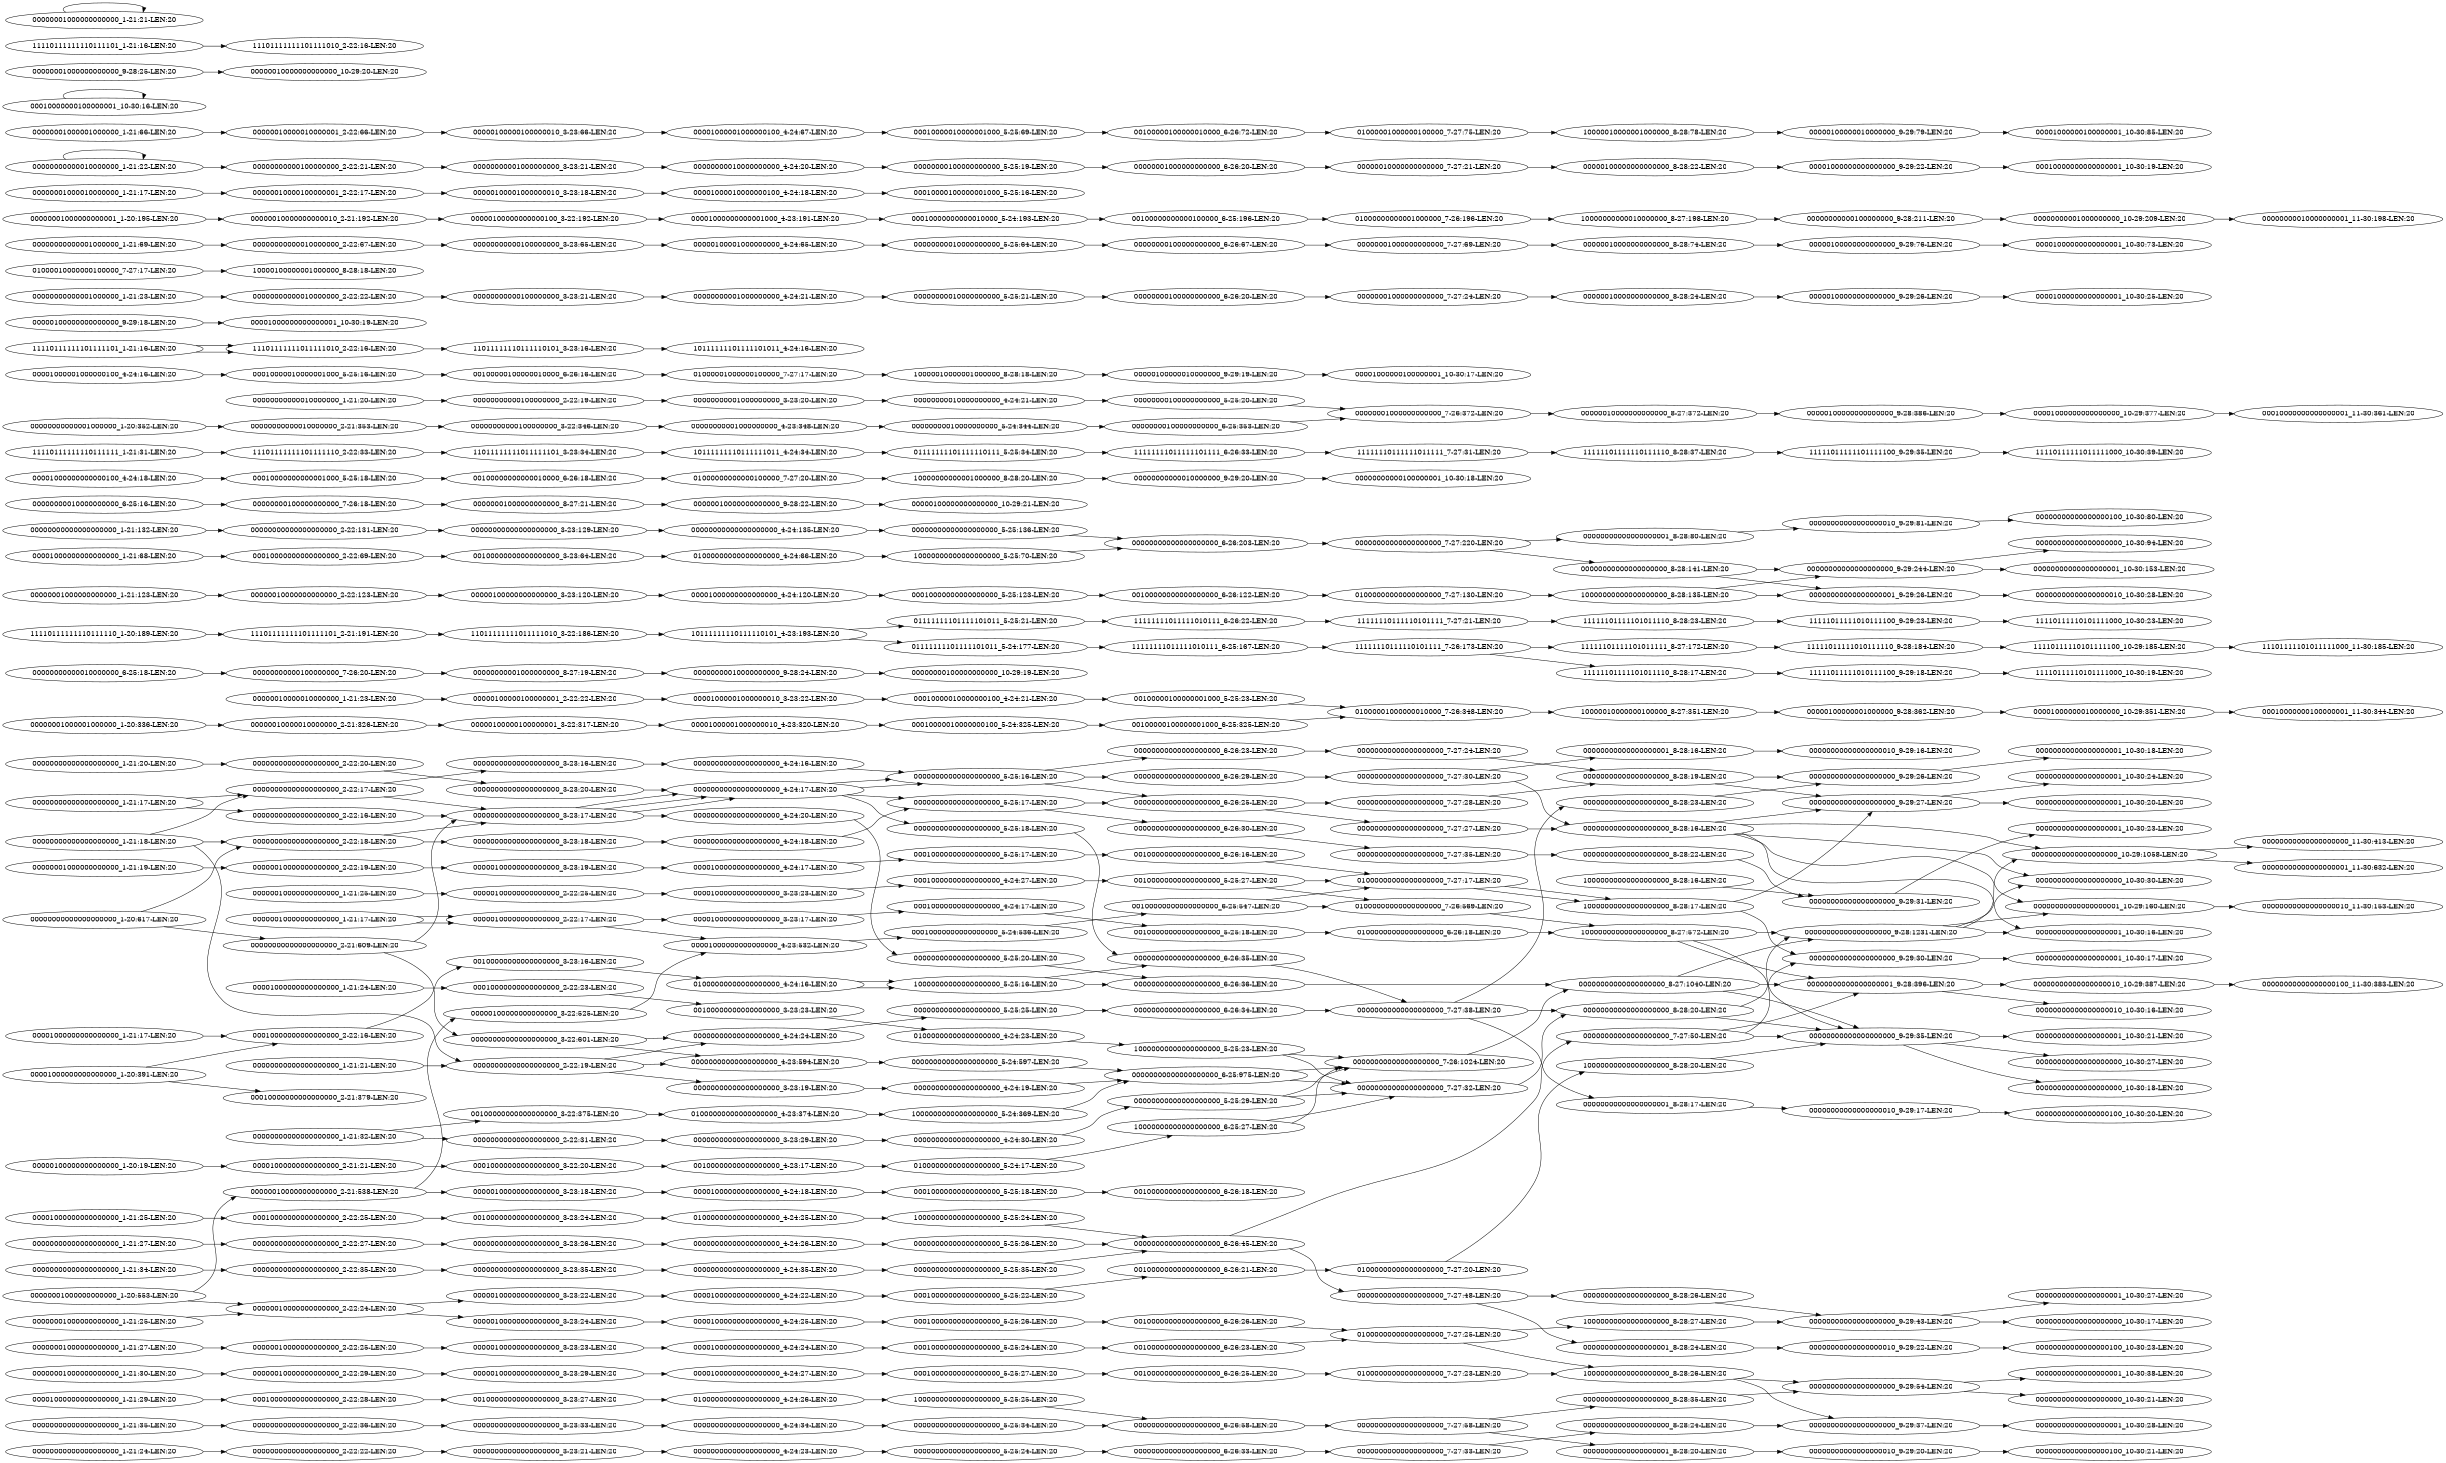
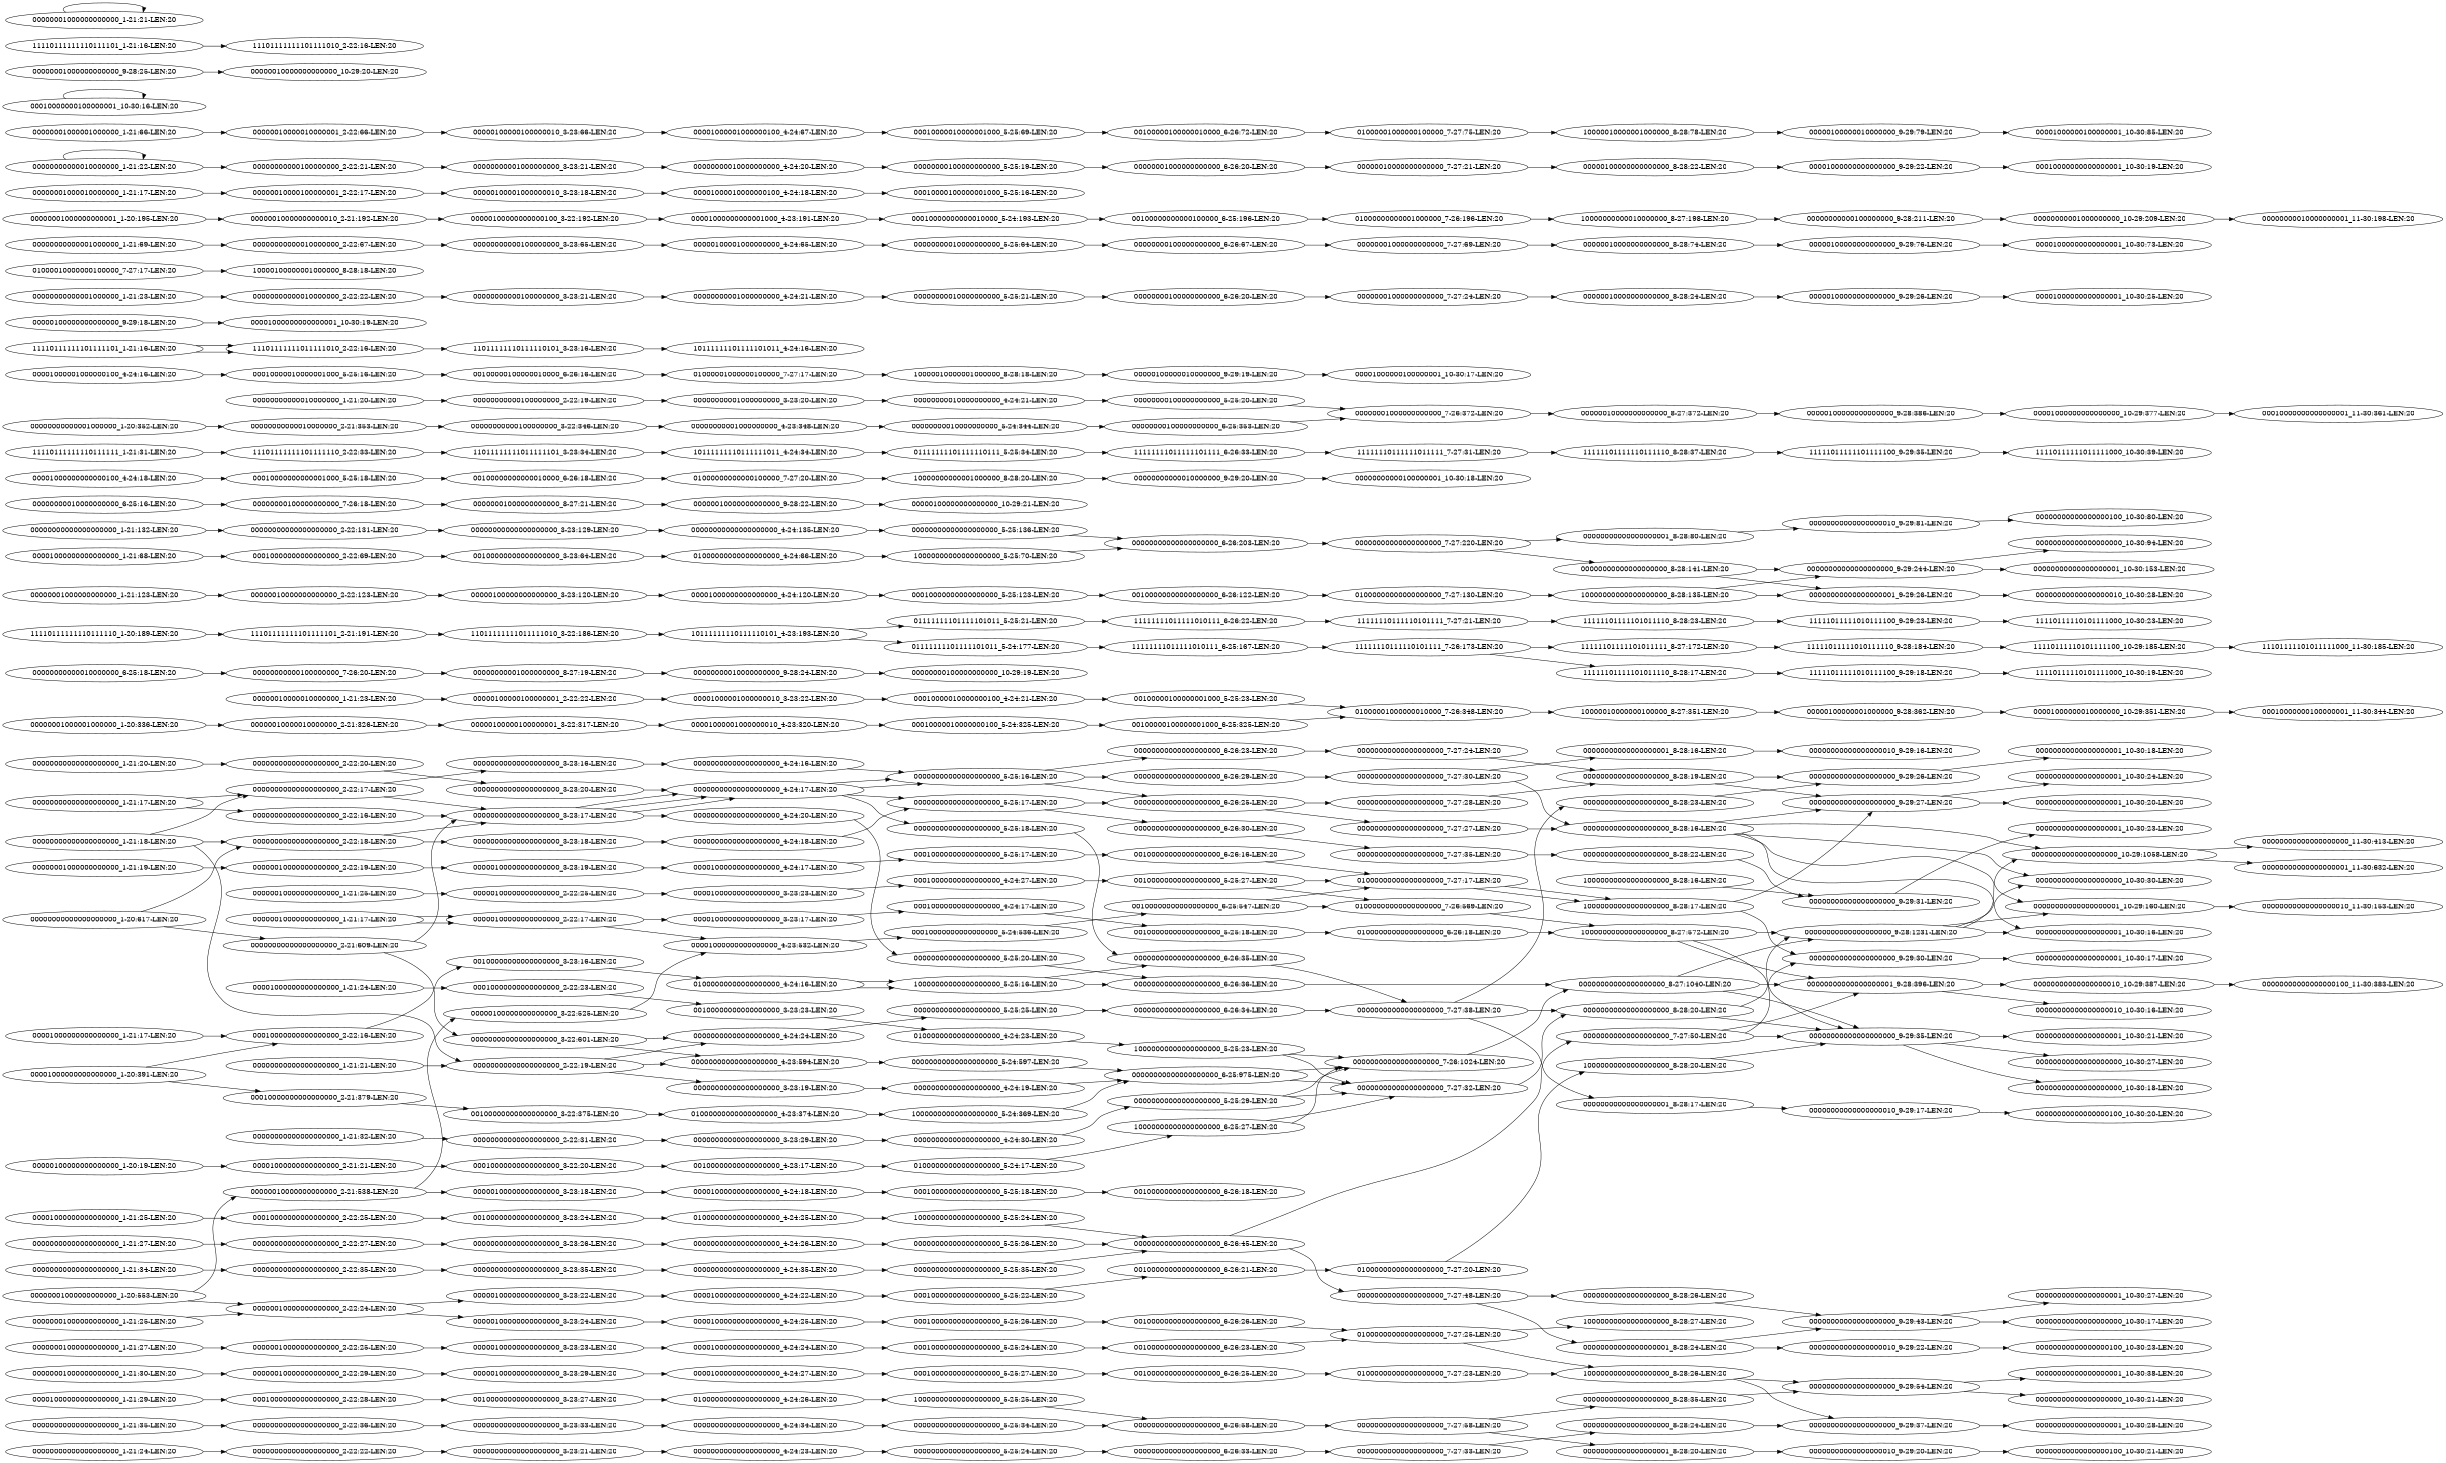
edge "00000000000000000000_1-21:32-LEN:20" -> "00100000000000000000_3-22:375-LEN:20": now "00010000000000000000_2-21:379-LEN:20" -> "00100000000000000000_3-22:375-LEN:20"
edge "10000000000000000000_8-28:27-LEN:20" -> "00000000000000000000_9-29:43-LEN:20": now "00000000000000000001_8-28:24-LEN:20" -> "00000000000000000000_9-29:43-LEN:20"
